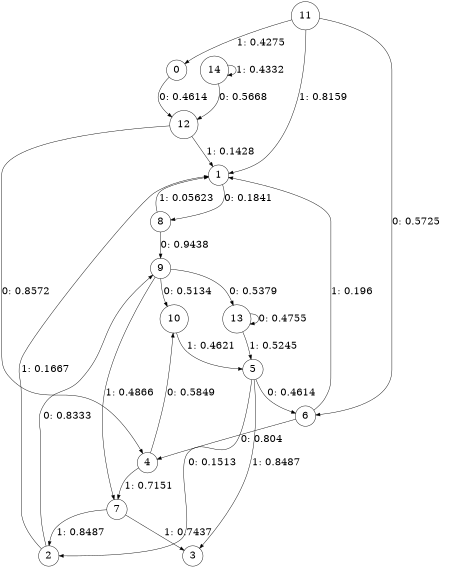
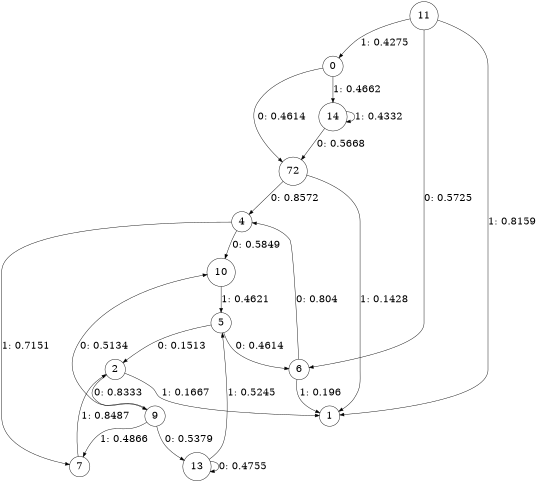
edge "0" -> "14": added, label "1: 0.4662"
node "12": label "12" -> "72"
node "8": removed
node "3": removed
